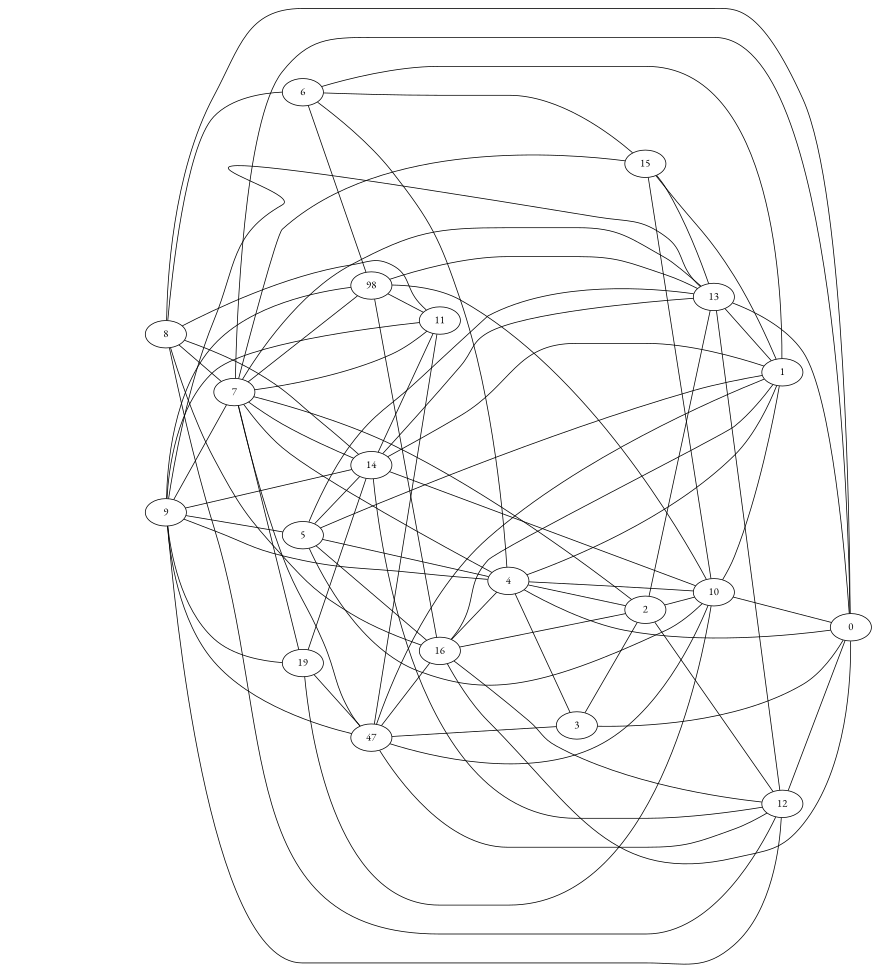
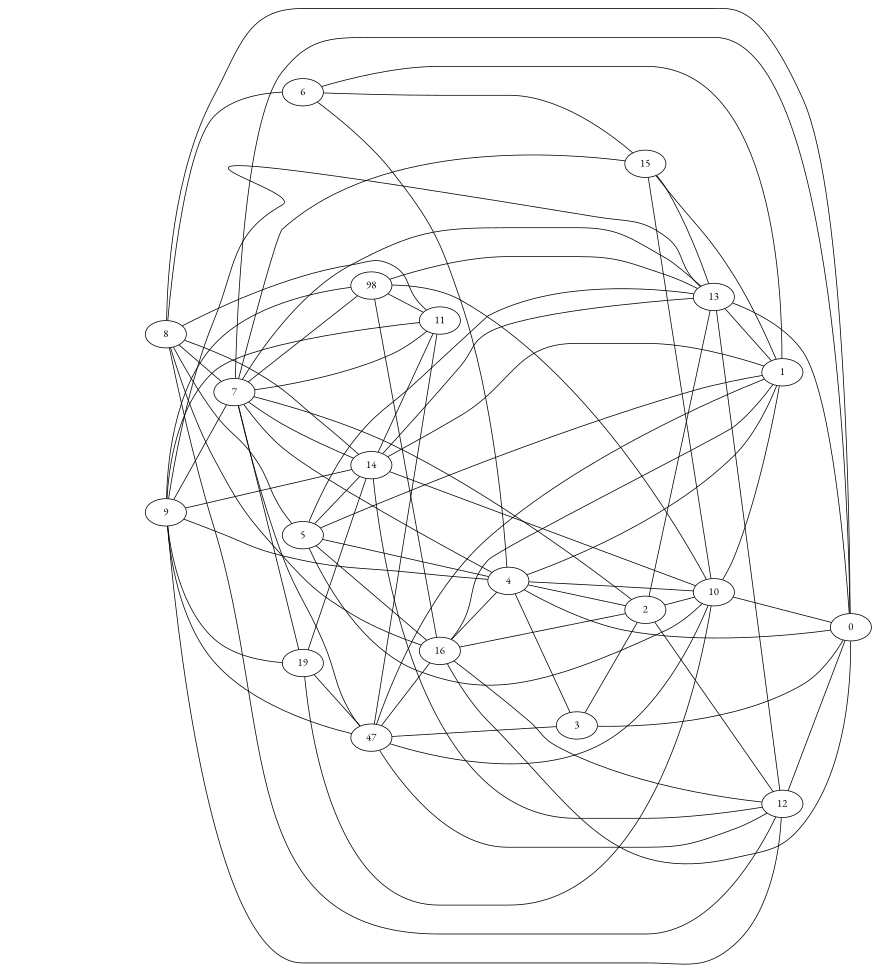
edge "6" -- "98": removed
edge "9" -- "5": now "8" -- "5"
